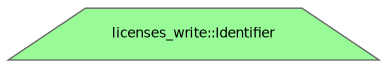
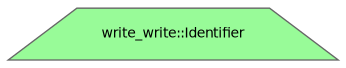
node "licenses_write::Identifier": label "licenses_write::Identifier" -> "write_write::Identifier"
